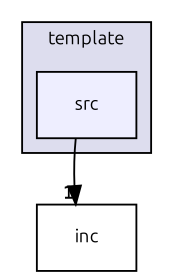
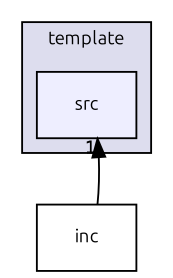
edge "src" -> "inc": reversed
